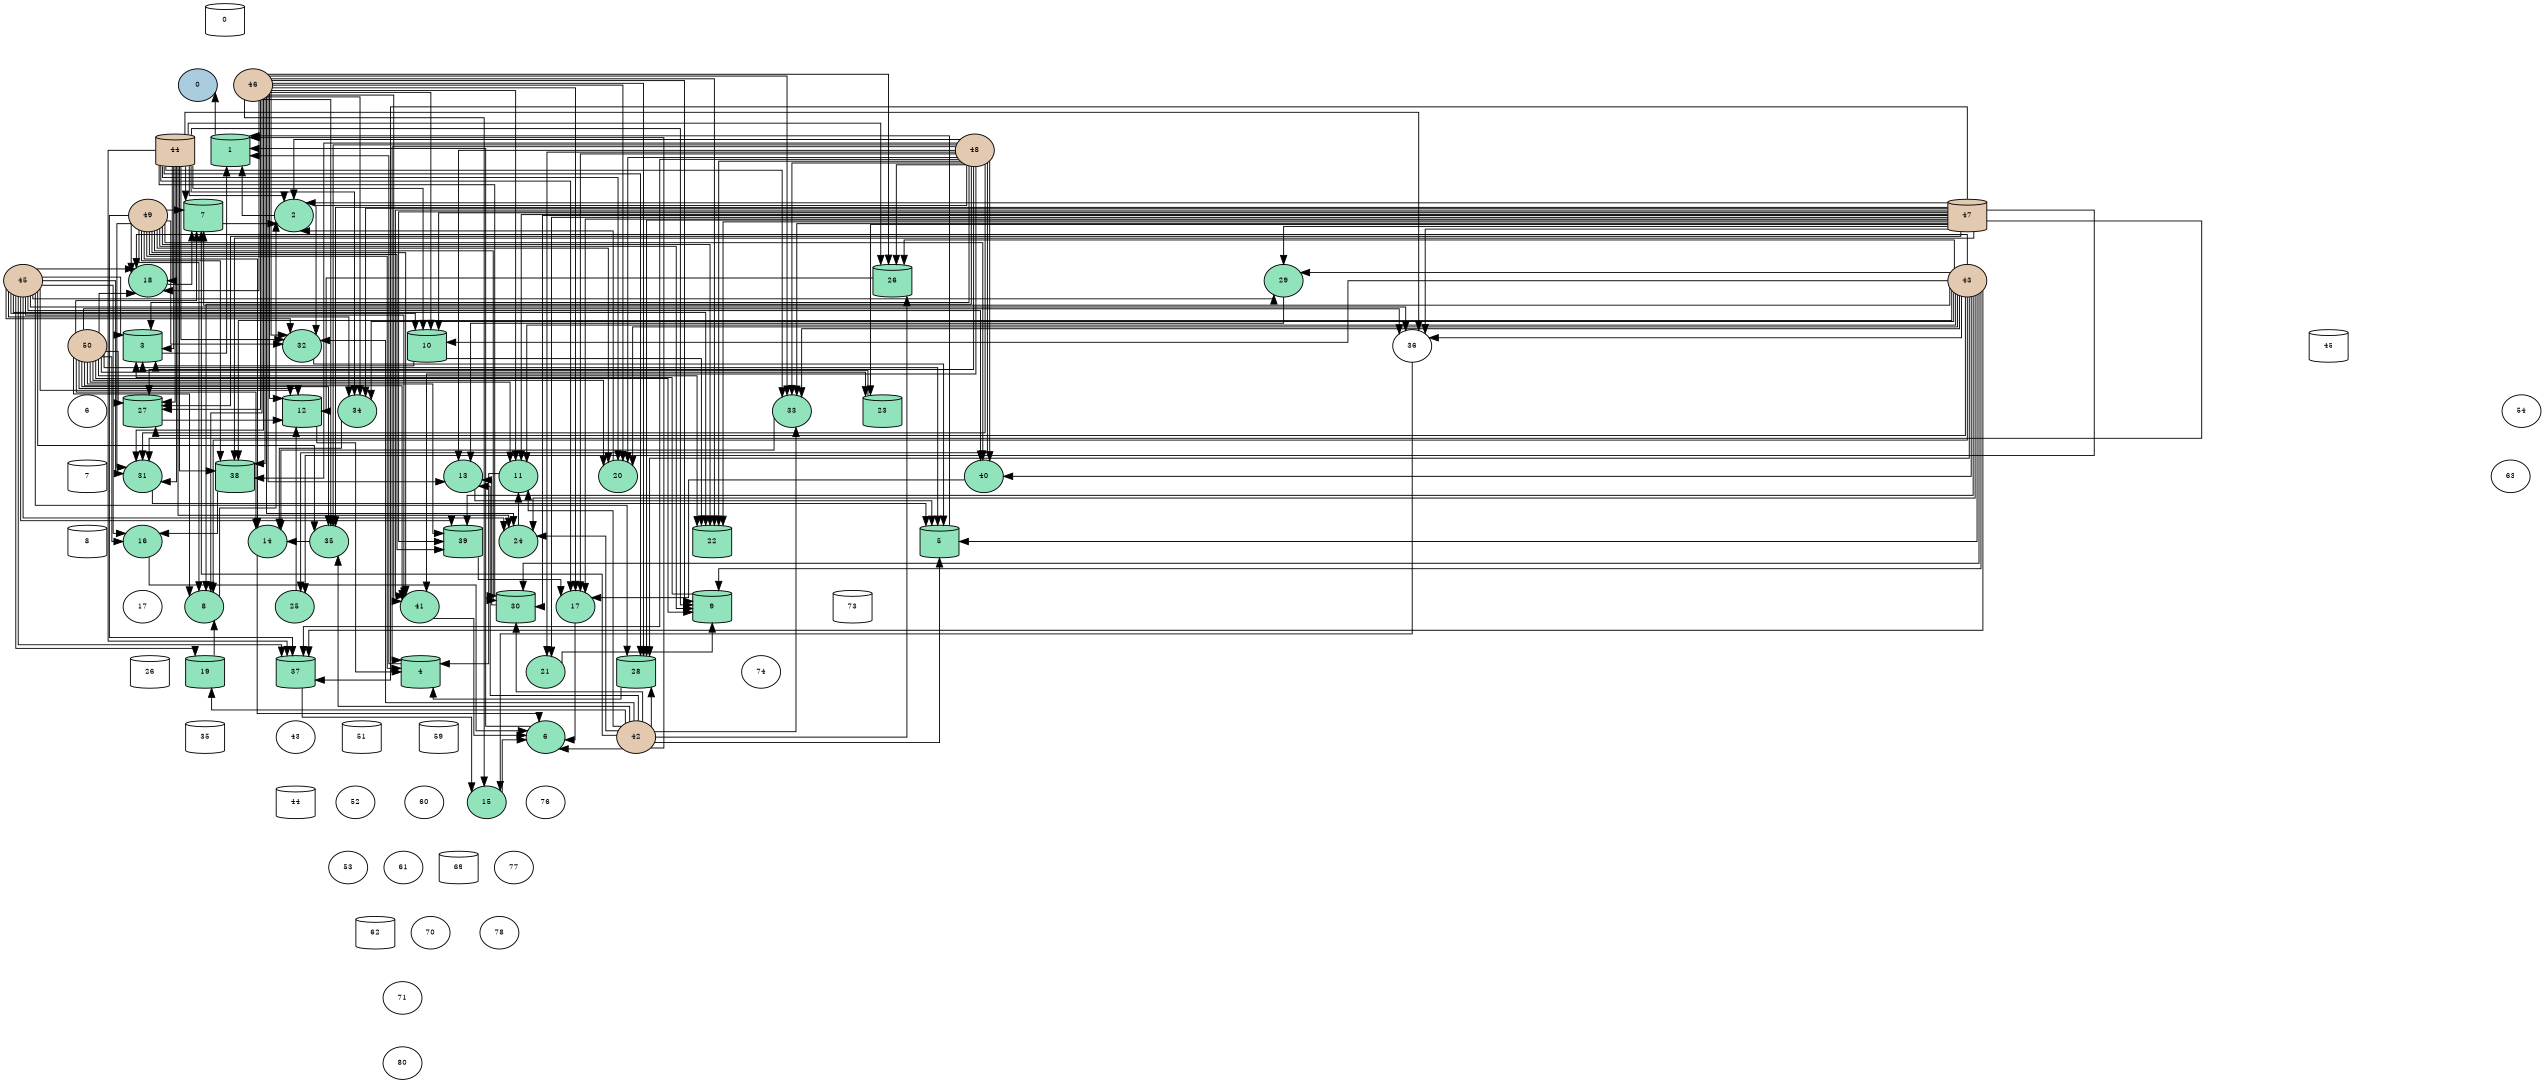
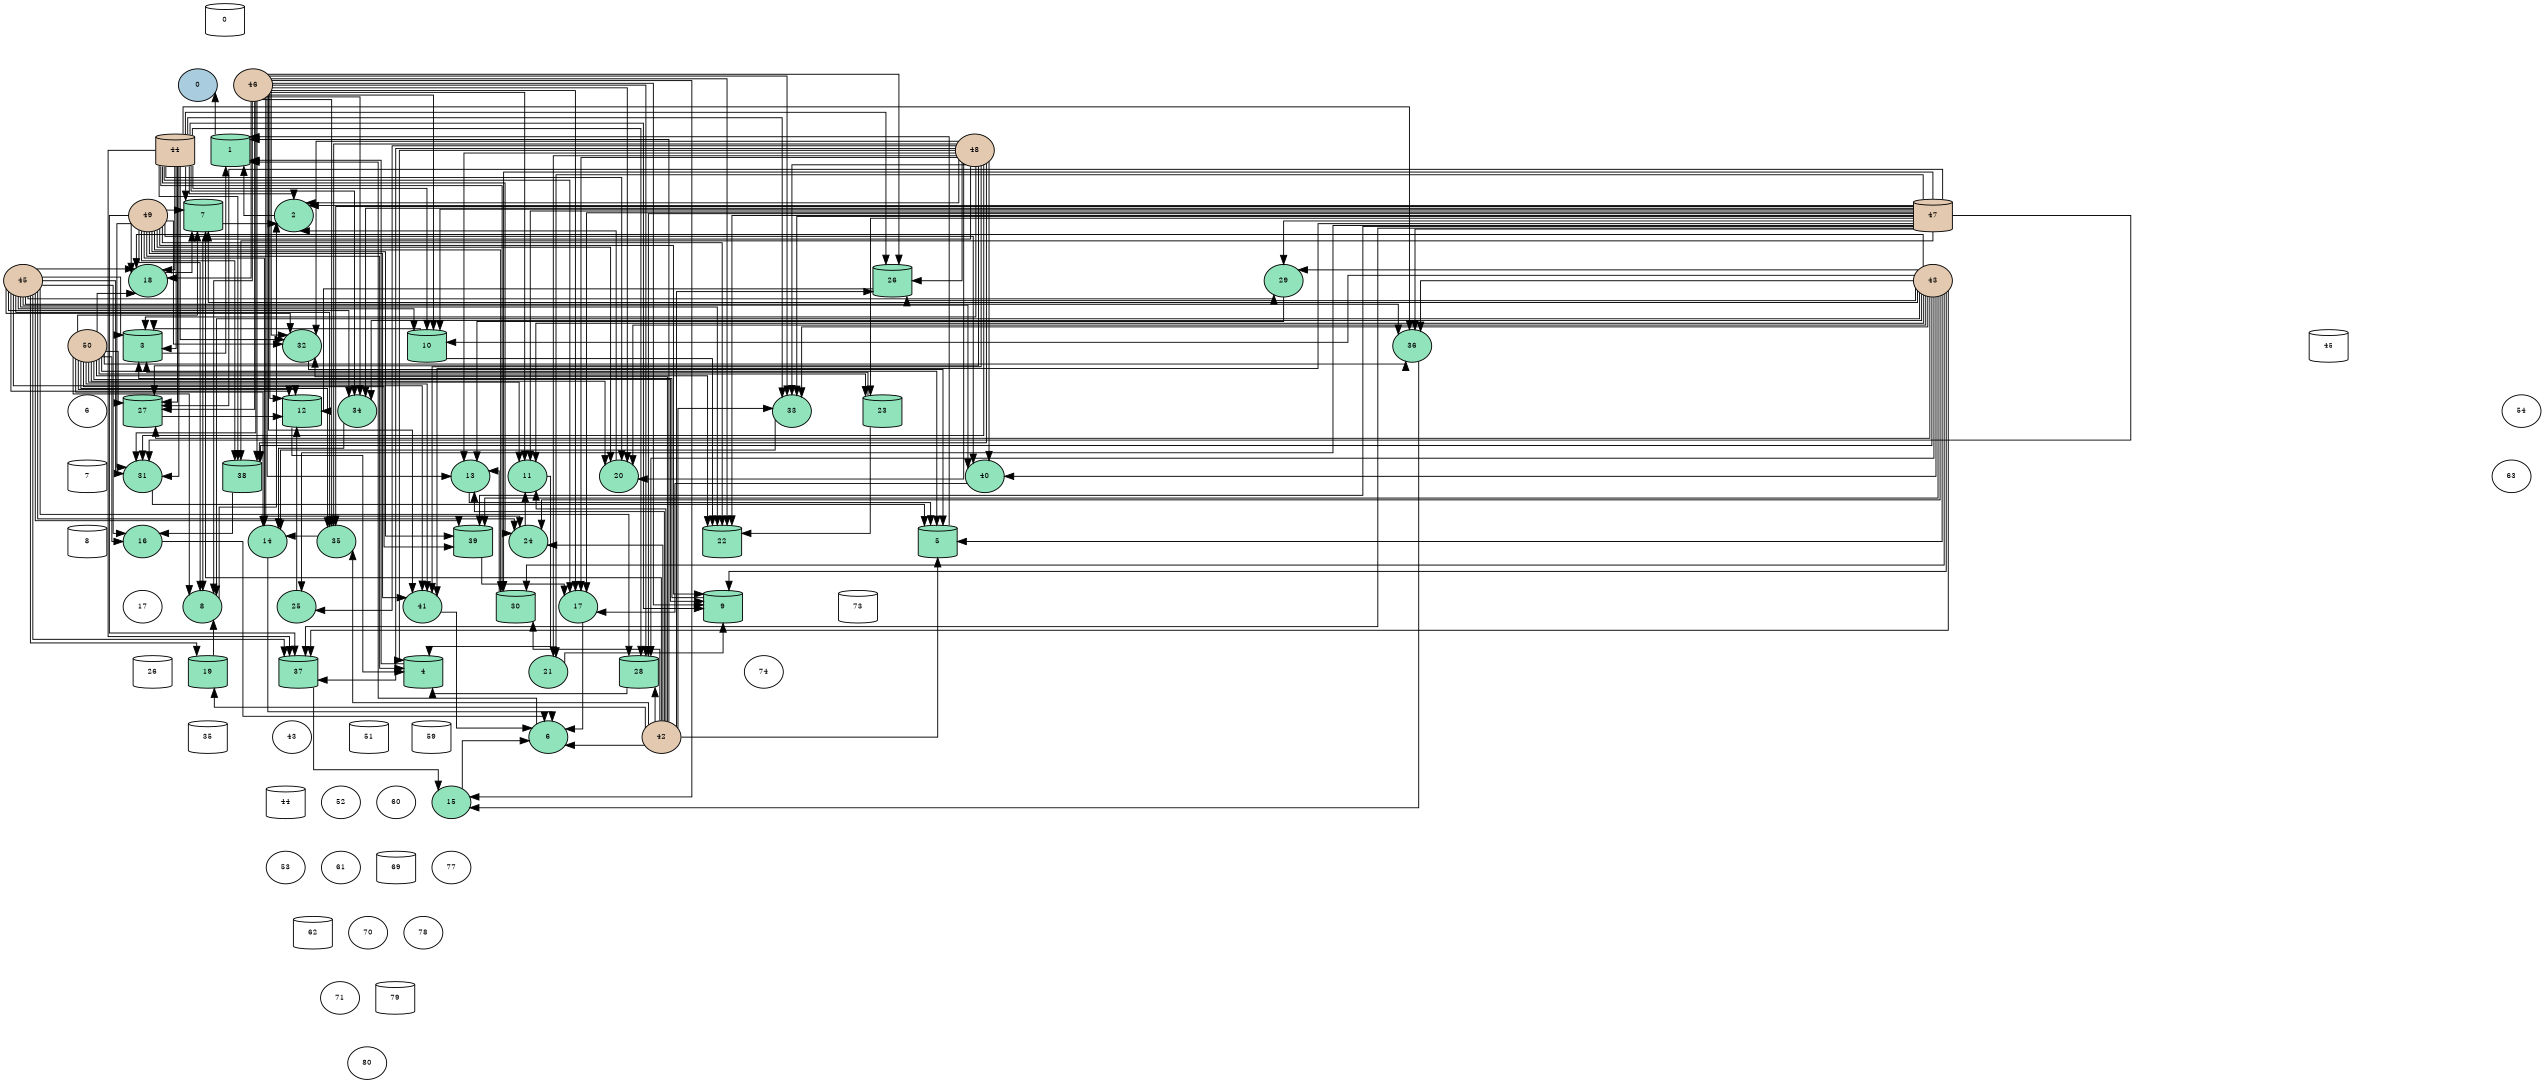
edge "48" -> "22": now "23" -> "22"
node "36": fillcolor #ffffff -> #91e3bb
node "76": removed
node "79": added
